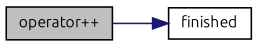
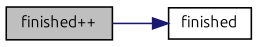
node "operator++": label "operator++" -> "finished++"
